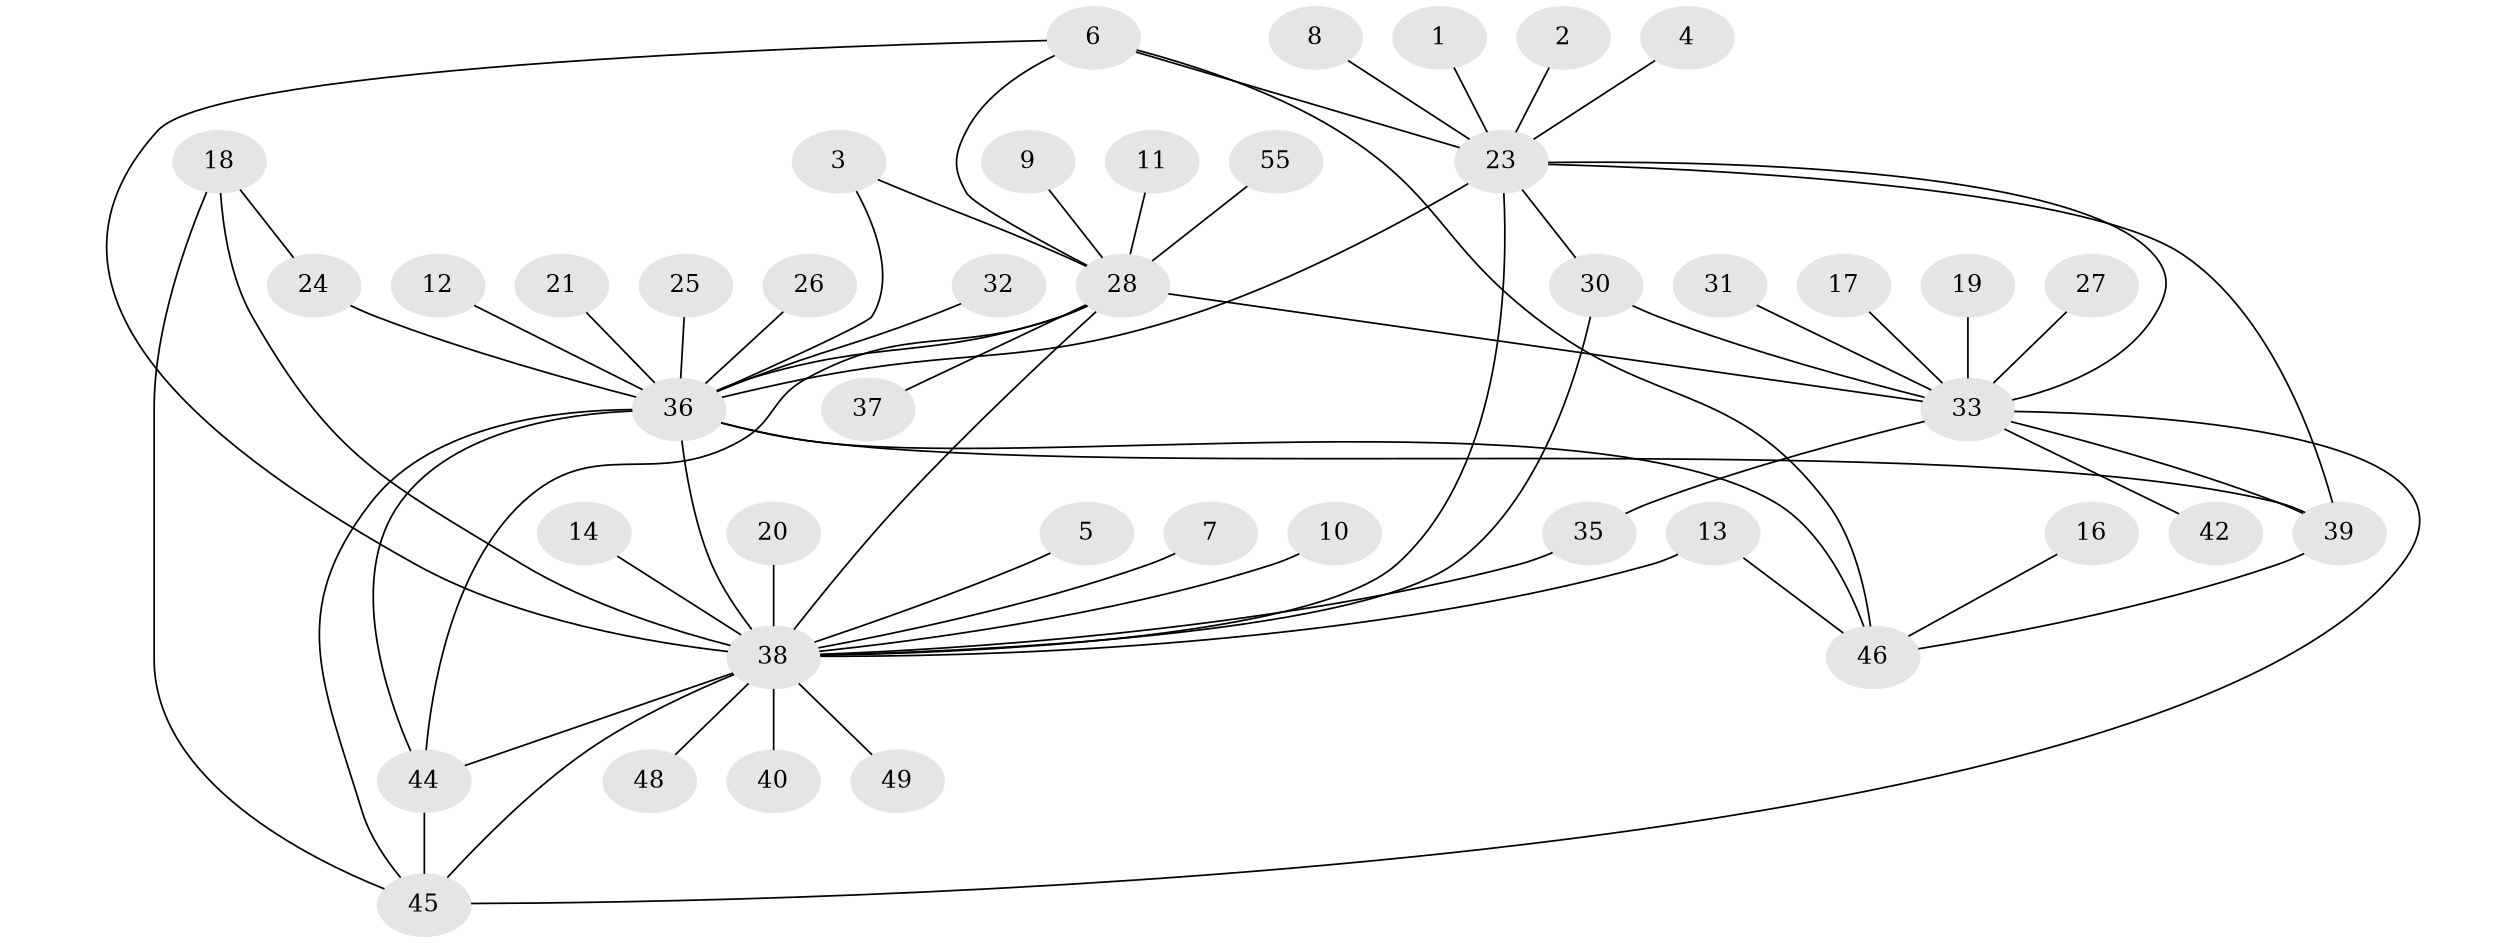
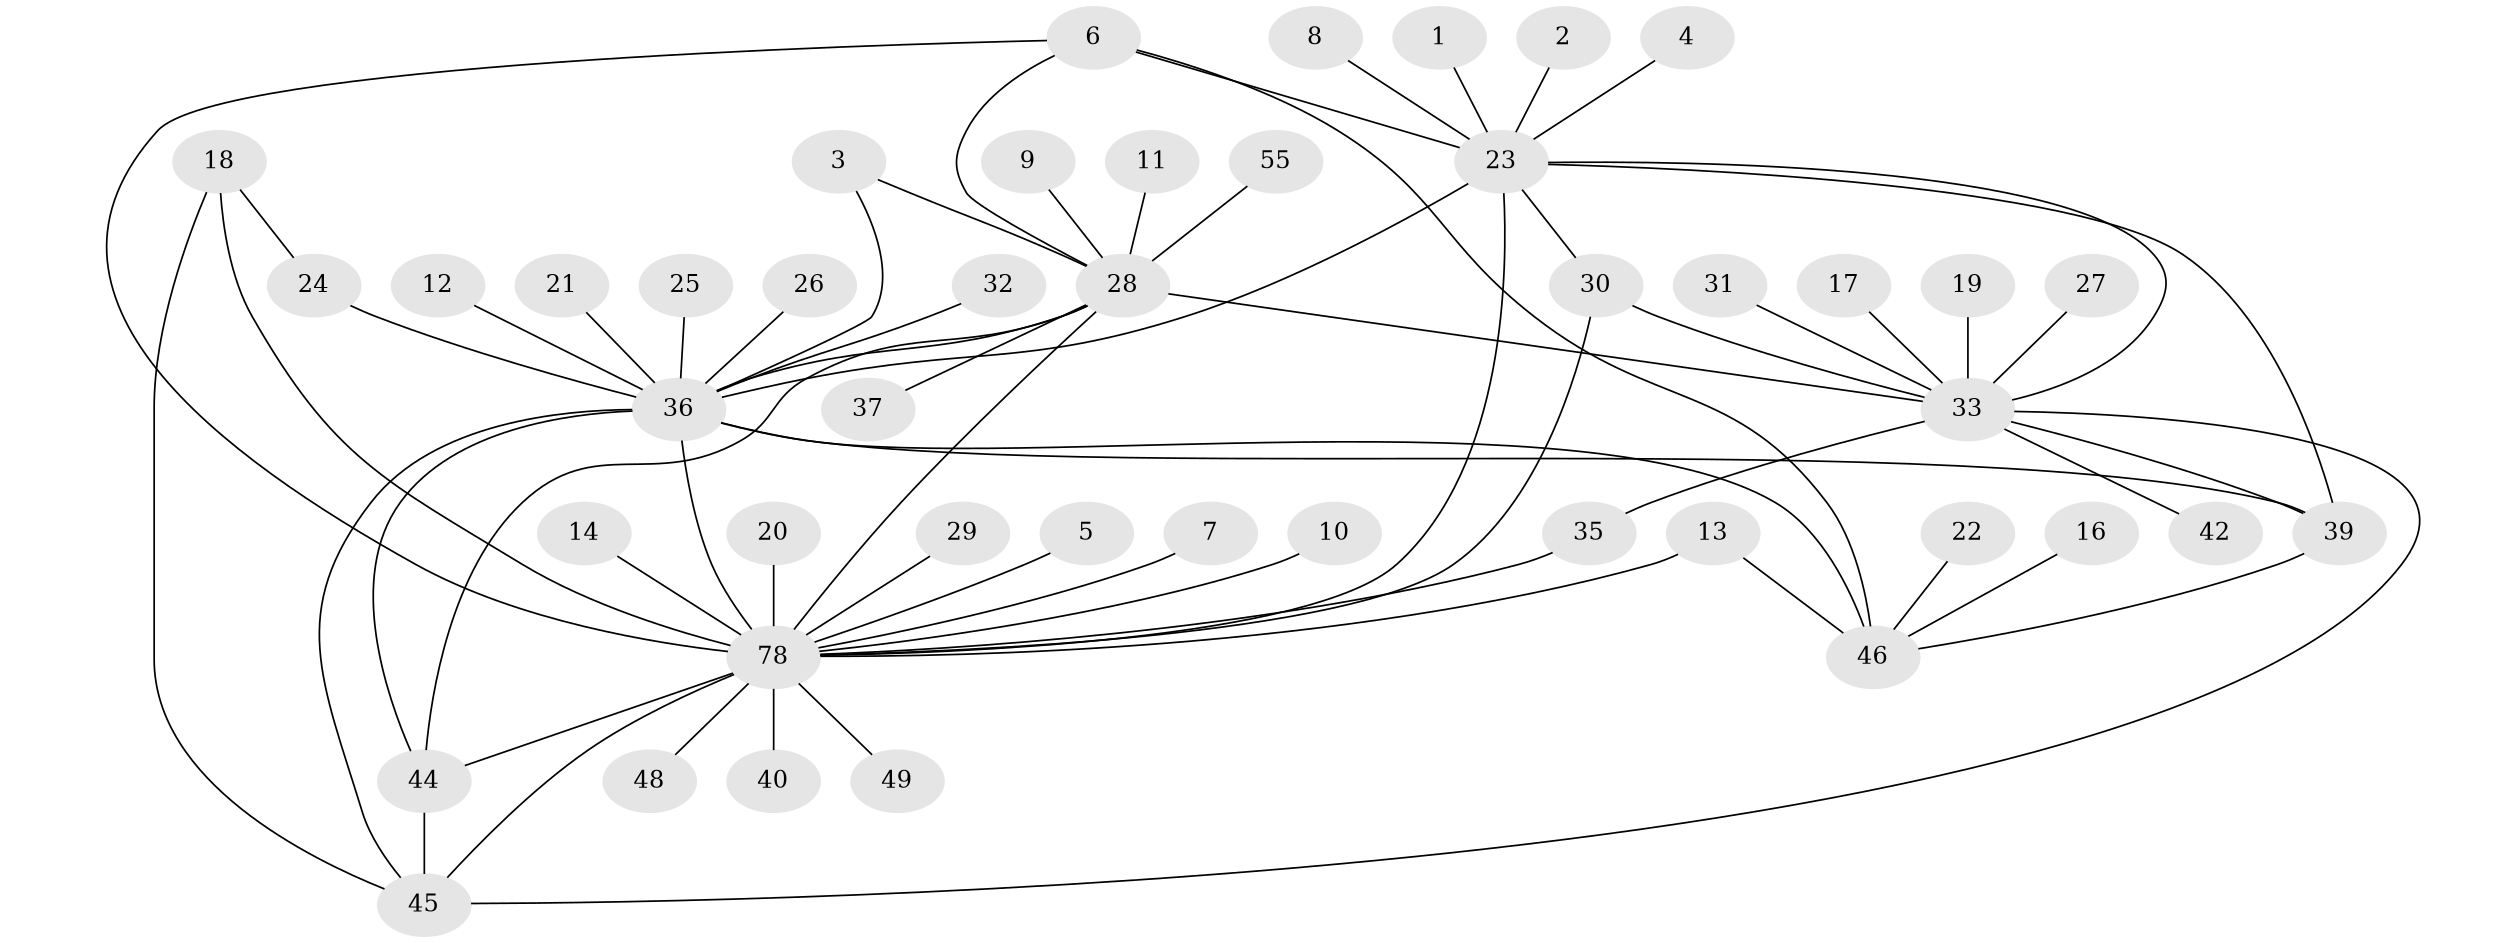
node "29": added
node "22": added
node "38": label "38" -> "78"
